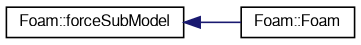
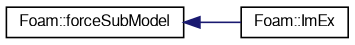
node "Foam::Foam": label "Foam::Foam" -> "Foam::ImEx"
